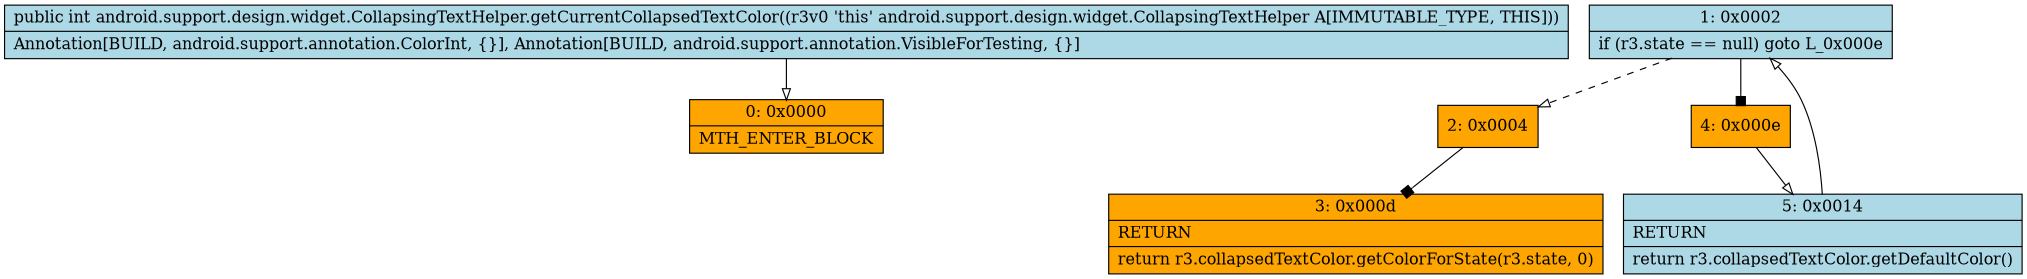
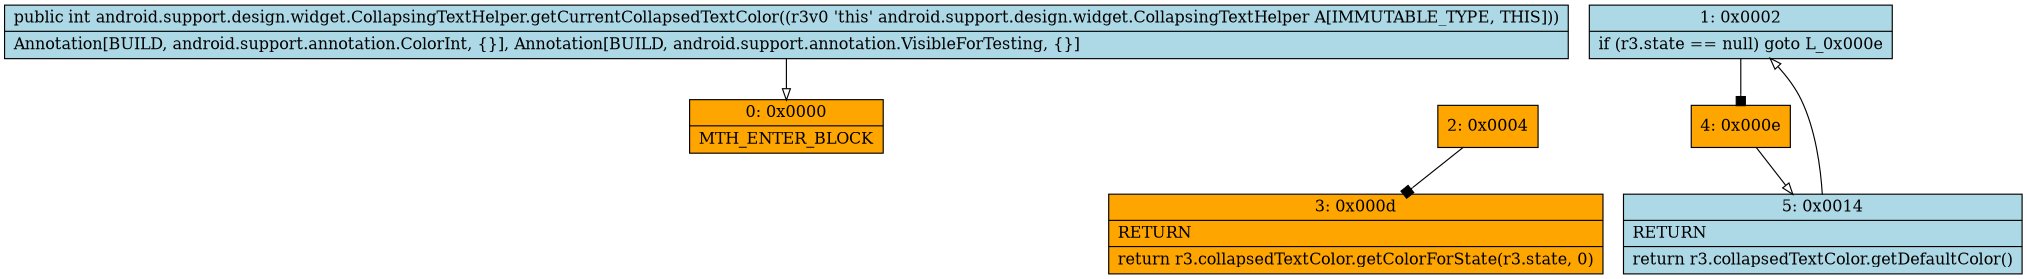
edge "1: 0x0002" -> "2: 0x0004": removed
